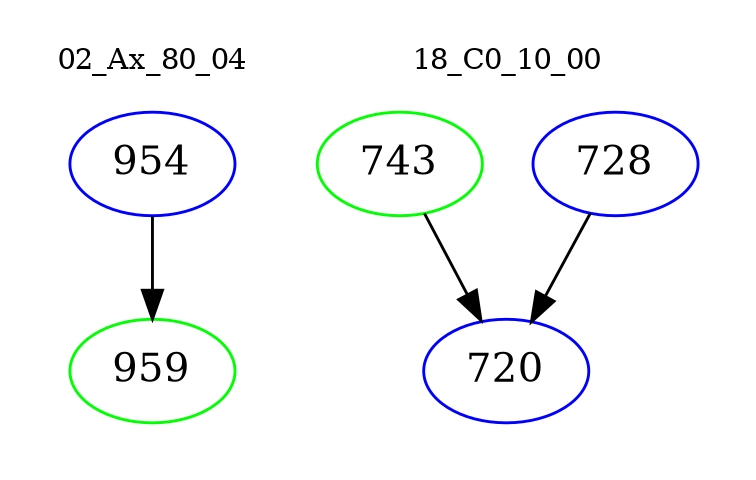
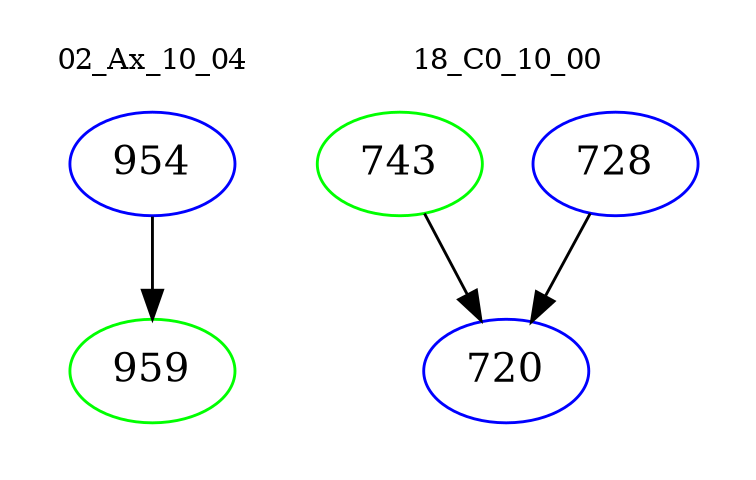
cluster "02_Ax_80_04": label "02_Ax_80_04" -> "02_Ax_10_04"
